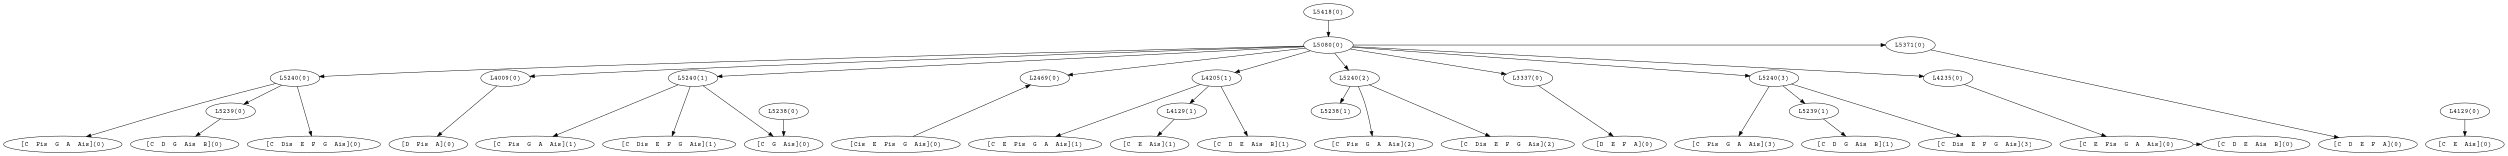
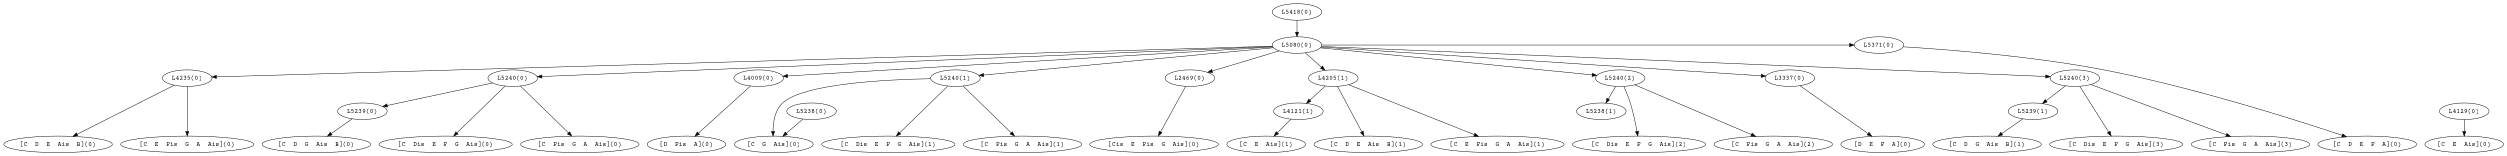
node "L4129(1)": label "L4129(1)" -> "L4121(1)"
edge "[Cis  E  Fis  G  Ais](0)" -> "L2469(0)": reversed
edge "[C  E  Fis  G  A  Ais](0)" -> "[C  D  E  Ais  B](0)": now "L4235(0)" -> "[C  D  E  Ais  B](0)"
